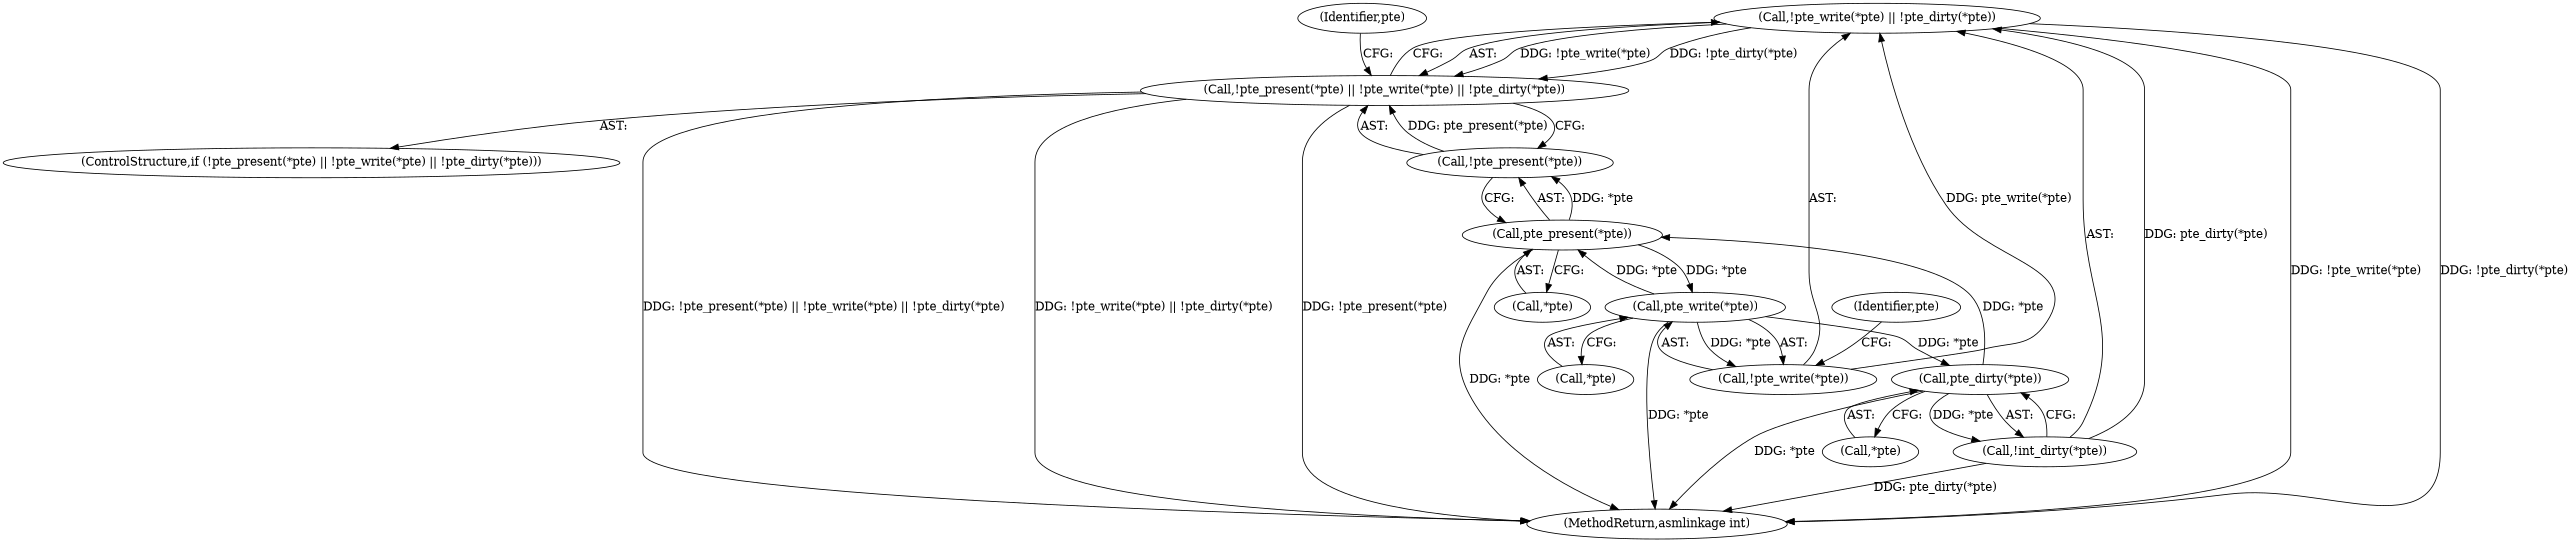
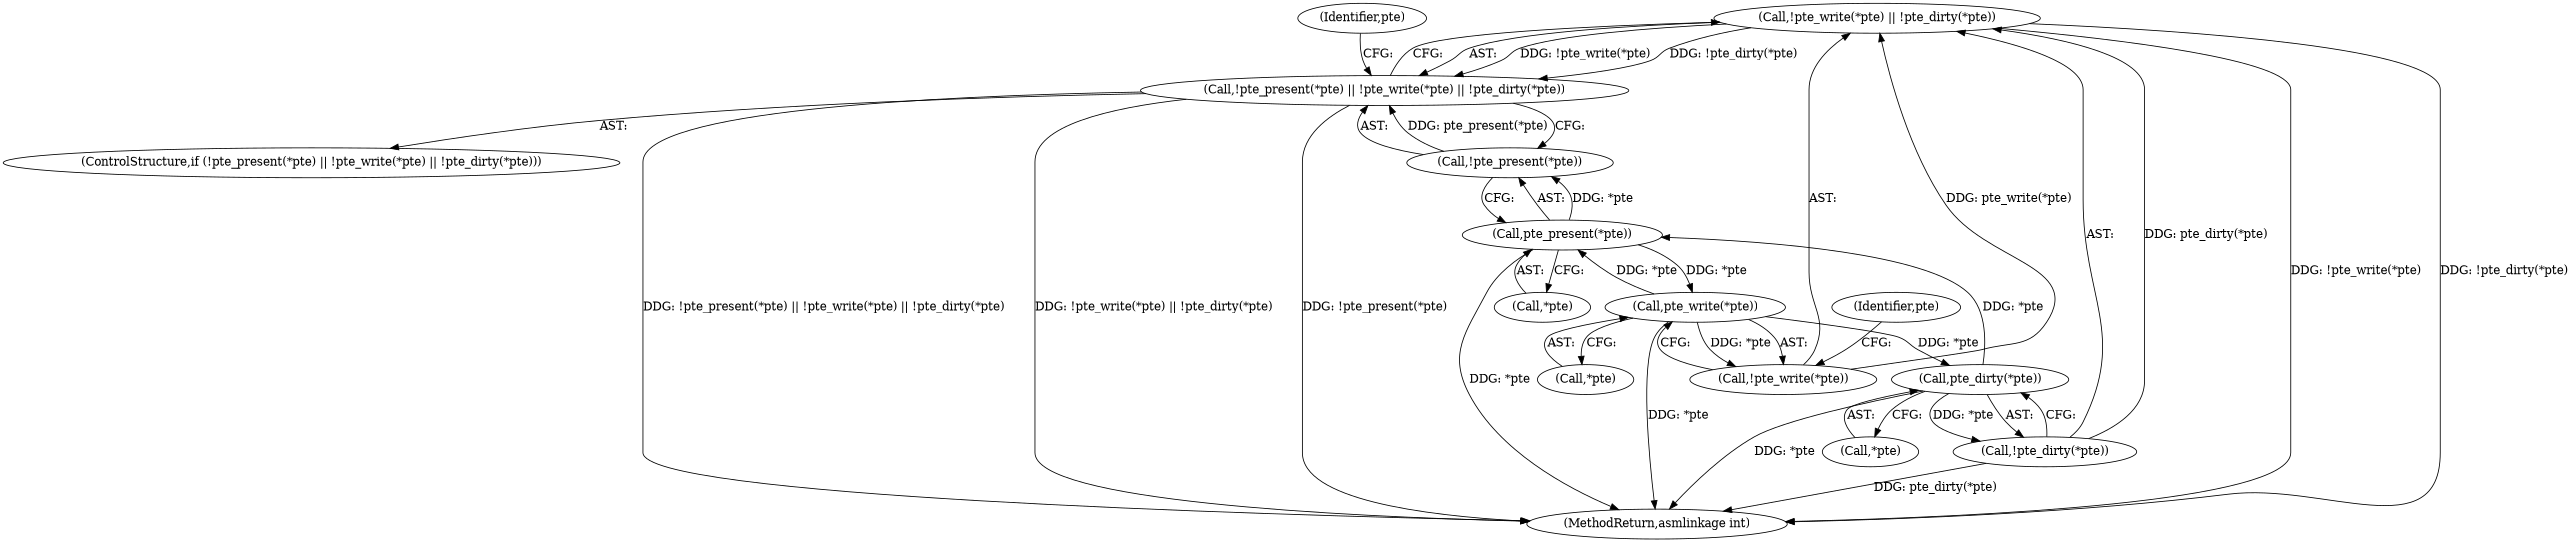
edge "(Call,!pte_write(*pte))" -> "(Call,pte_write(*pte))": label "AST: " -> "CFG: "
node "(Call,!int_dirty(*pte))": label "(Call,!int_dirty(*pte))" -> "(Call,!pte_dirty(*pte))"
